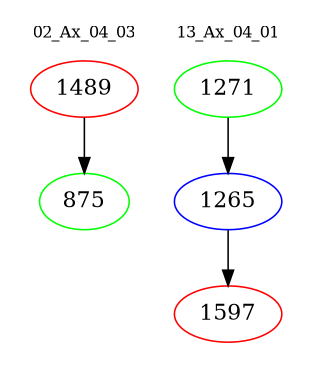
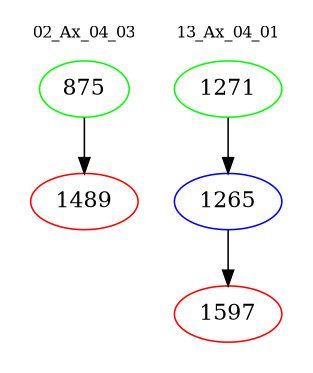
edge "1489" -> "875": reversed
